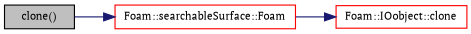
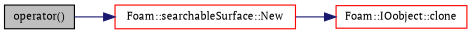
node "clone()": label "clone()" -> "operator()"
node "Foam::searchableSurface::Foam": label "Foam::searchableSurface::Foam" -> "Foam::searchableSurface::New"
